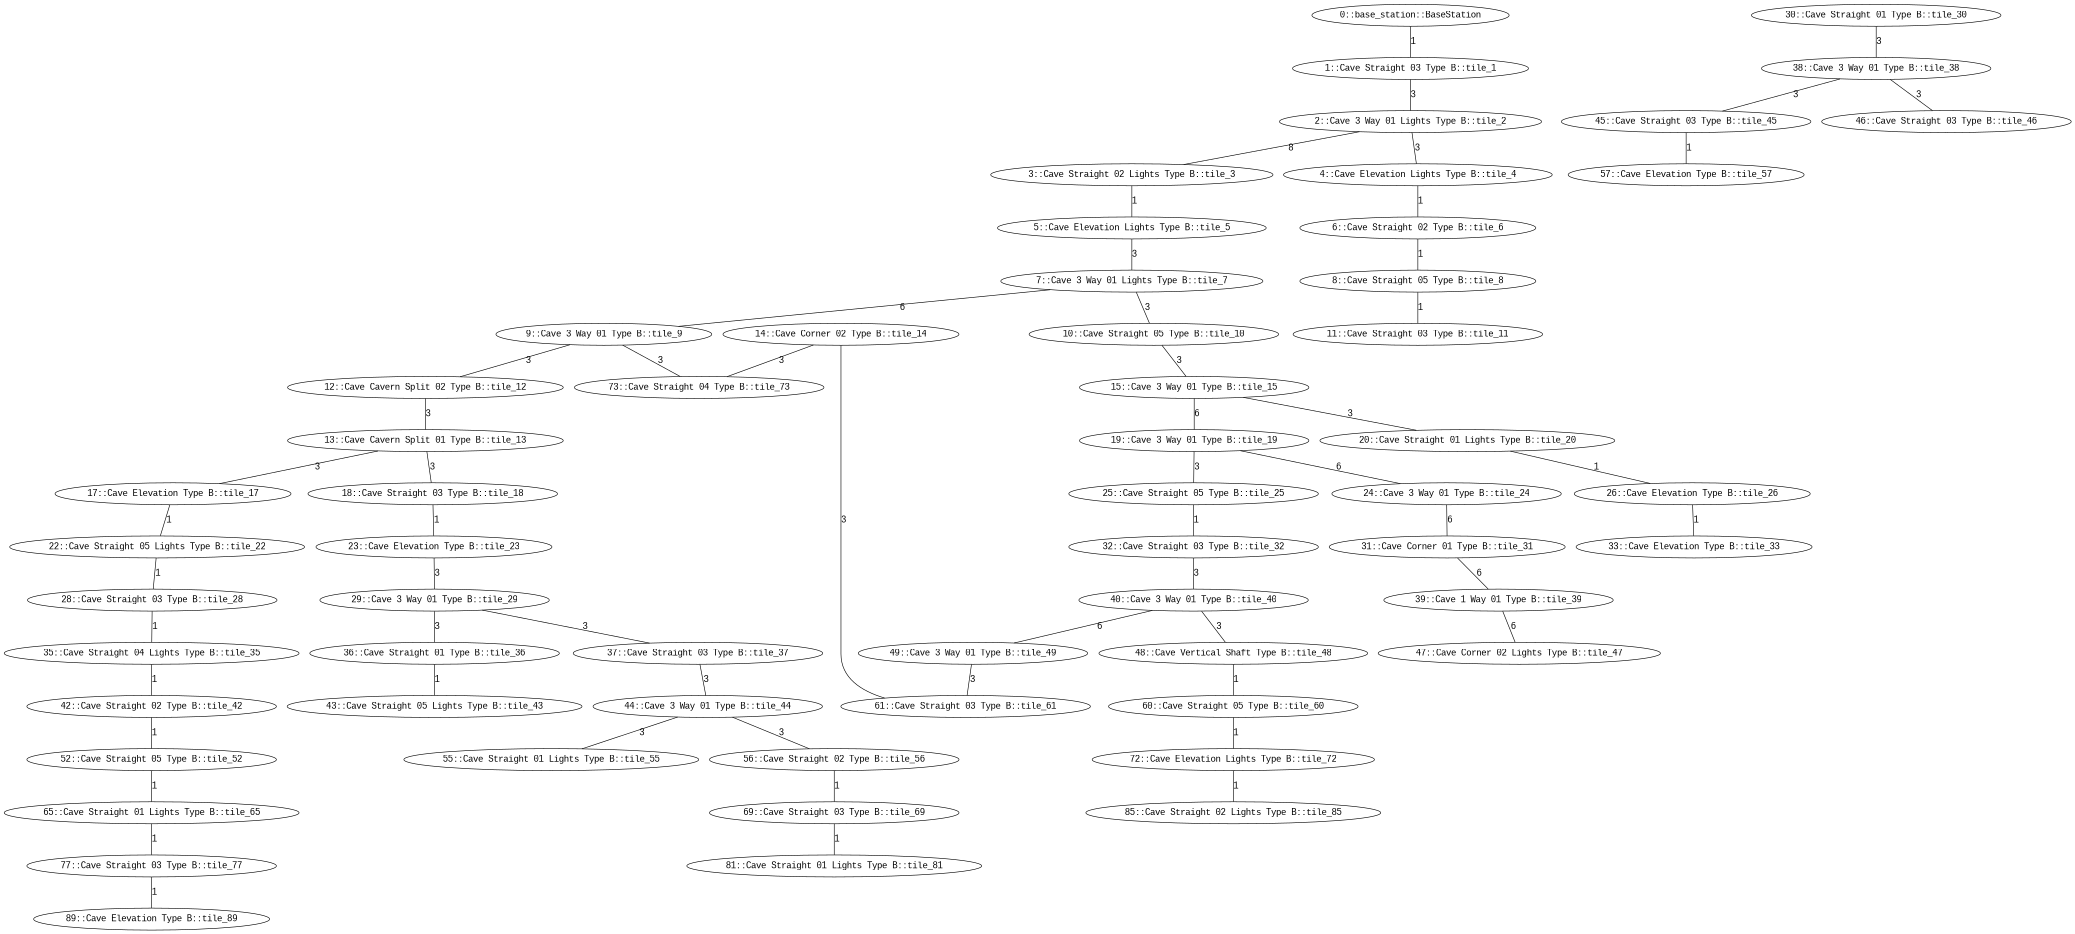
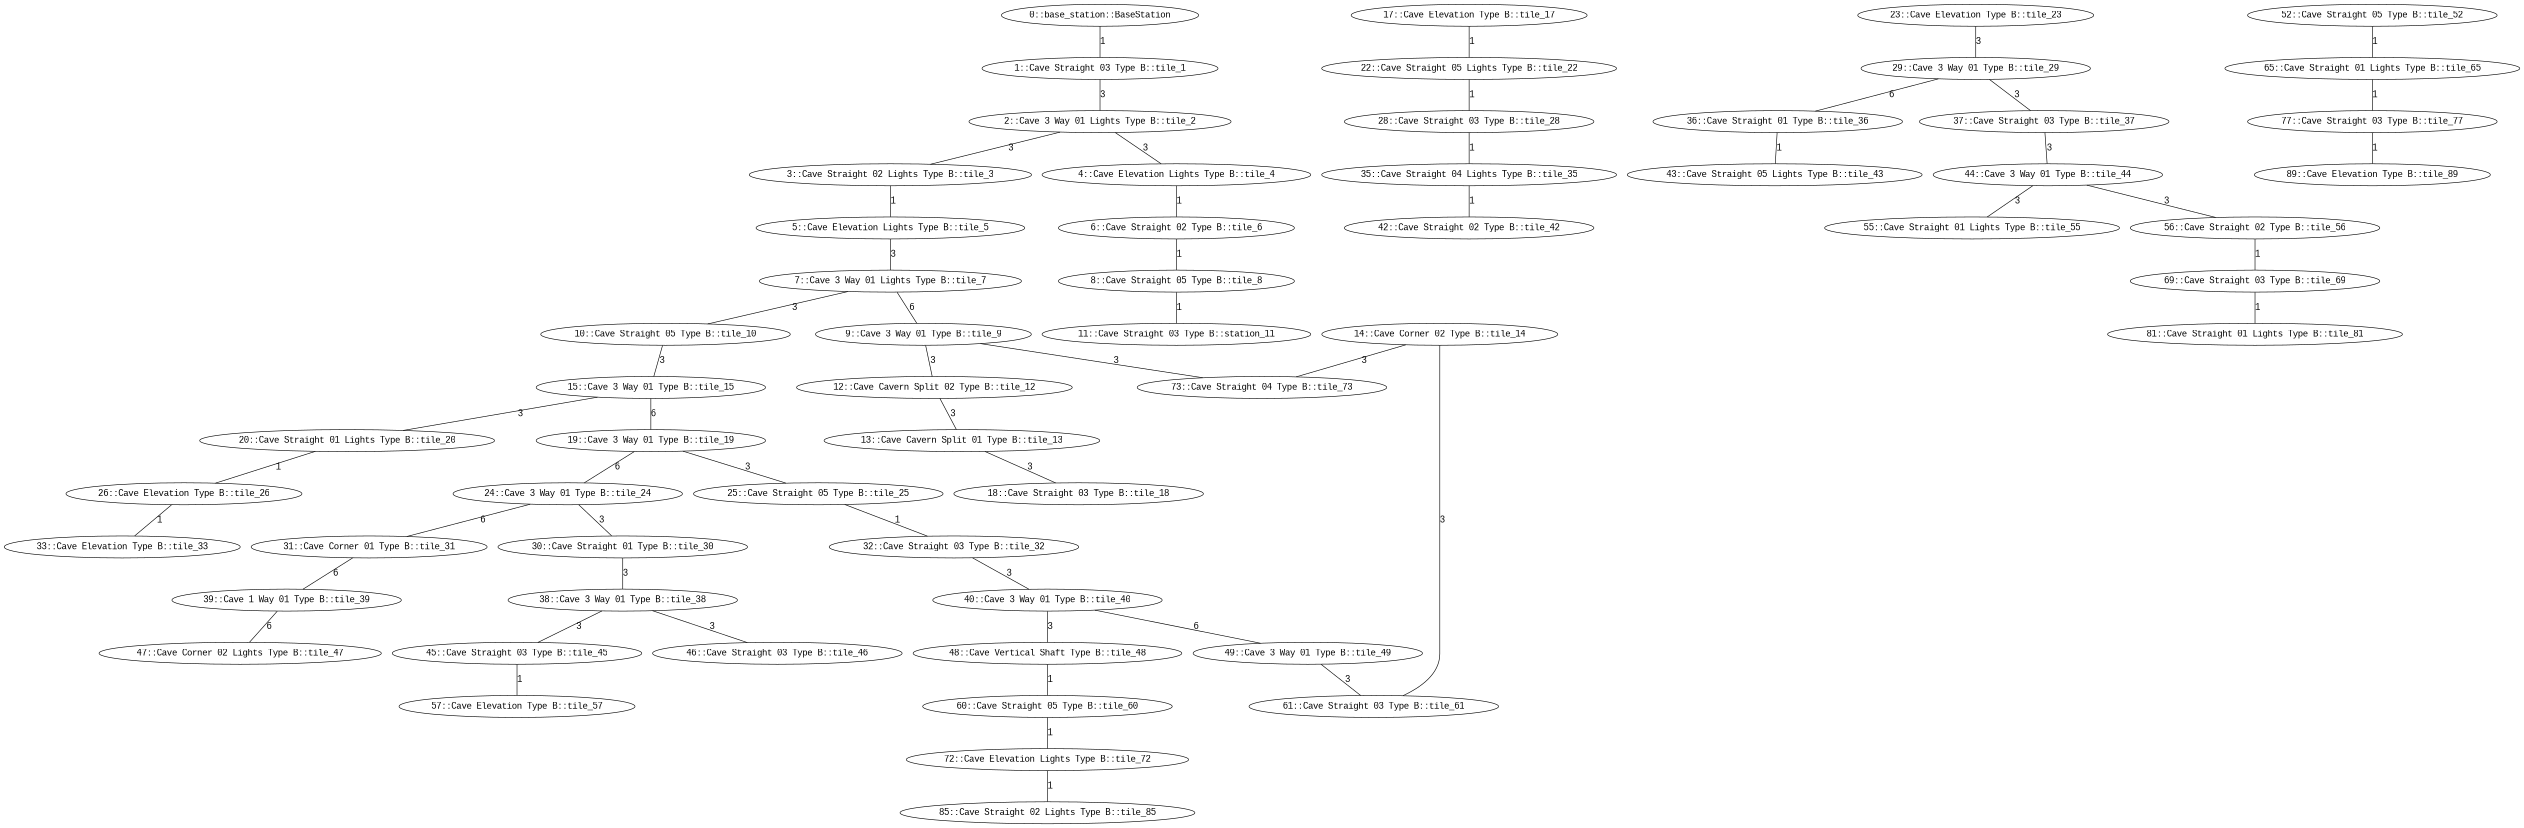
edge "2::Cave 3 Way 01 Lights Type B::tile_2" -- "3::Cave Straight 02 Lights Type B::tile_3": label "8" -> "3"
node "11::Cave Straight 03 Type B::tile_11": label "11::Cave Straight 03 Type B::tile_11" -> "11::Cave Straight 03 Type B::station_11"
edge "13::Cave Cavern Split 01 Type B::tile_13" -- "17::Cave Elevation Type B::tile_17": removed, label "3"
edge "18::Cave Straight 03 Type B::tile_18" -- "23::Cave Elevation Type B::tile_23": removed, label "1"
edge "24::Cave 3 Way 01 Type B::tile_24" -- "30::Cave Straight 01 Type B::tile_30": added, label "3"
edge "29::Cave 3 Way 01 Type B::tile_29" -- "36::Cave Straight 01 Type B::tile_36": label "3" -> "6"
edge "42::Cave Straight 02 Type B::tile_42" -- "52::Cave Straight 05 Type B::tile_52": removed, label "1"
